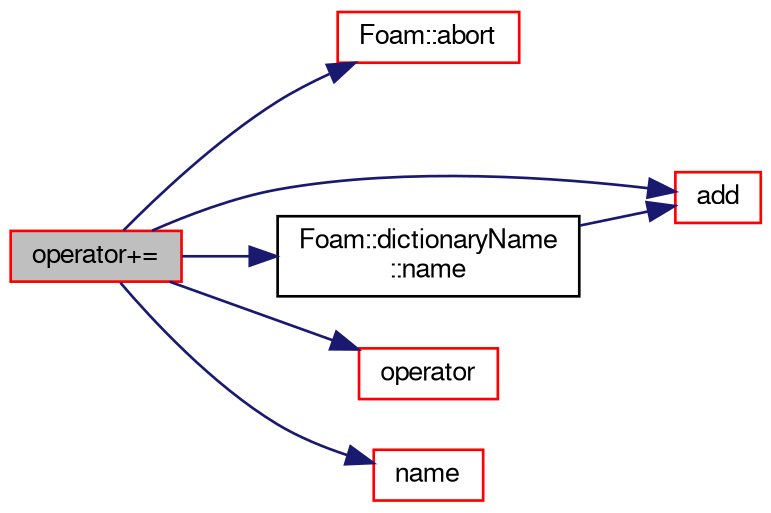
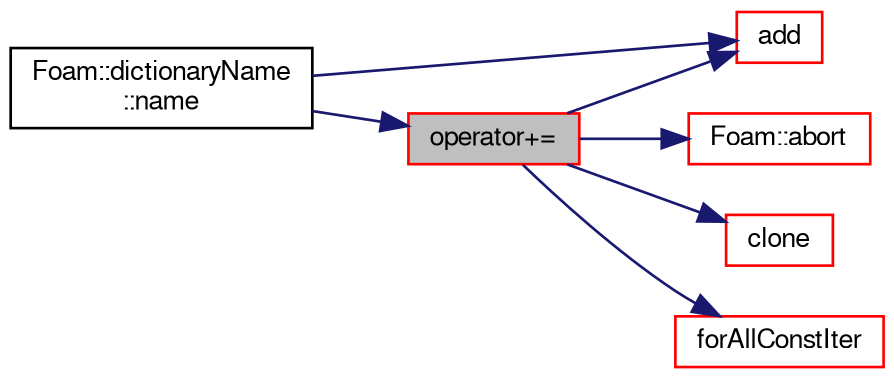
edge "operator+=" -> "Foam::dictionaryName ::name": reversed
node "operator": label "operator" -> "clone"
node "name": label "name" -> "forAllConstIter"
